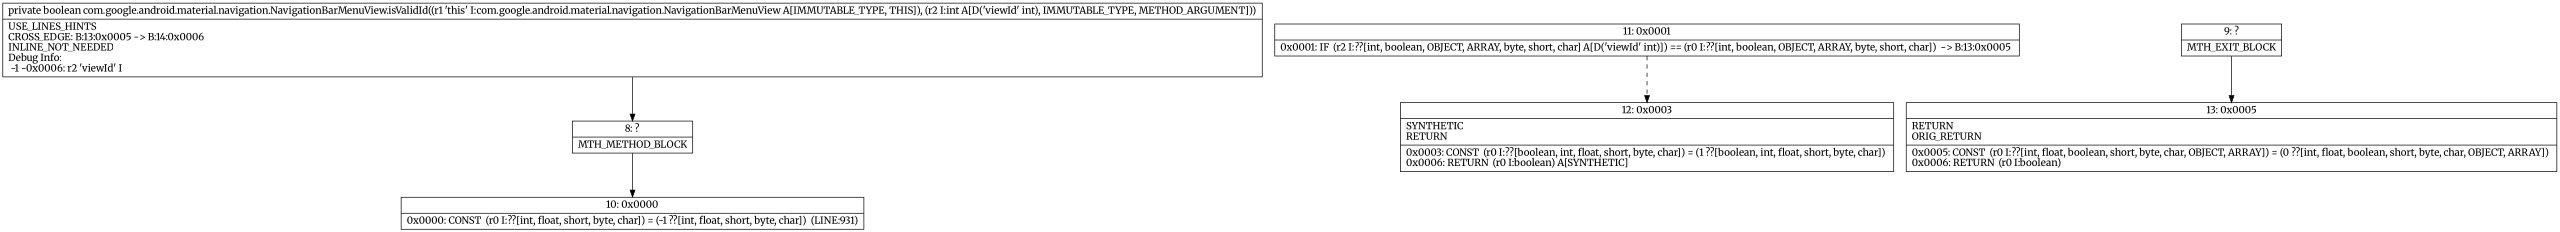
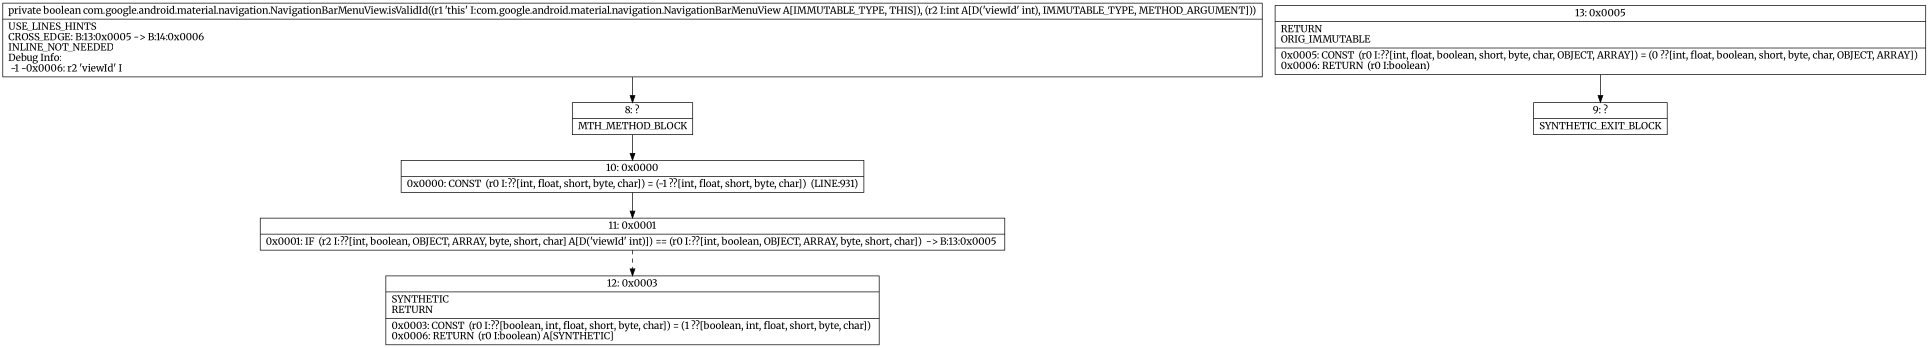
node "9: ?": text "MTH_EXIT_BLOCK" -> "SYNTHETIC_EXIT_BLOCK"
edge "9: ?" -> "13: 0x0005": reversed
node "13: 0x0005": text "ORIG_RETURN" -> "ORIG_IMMUTABLE"
edge "10: 0x0000" -> "11: 0x0001": added
